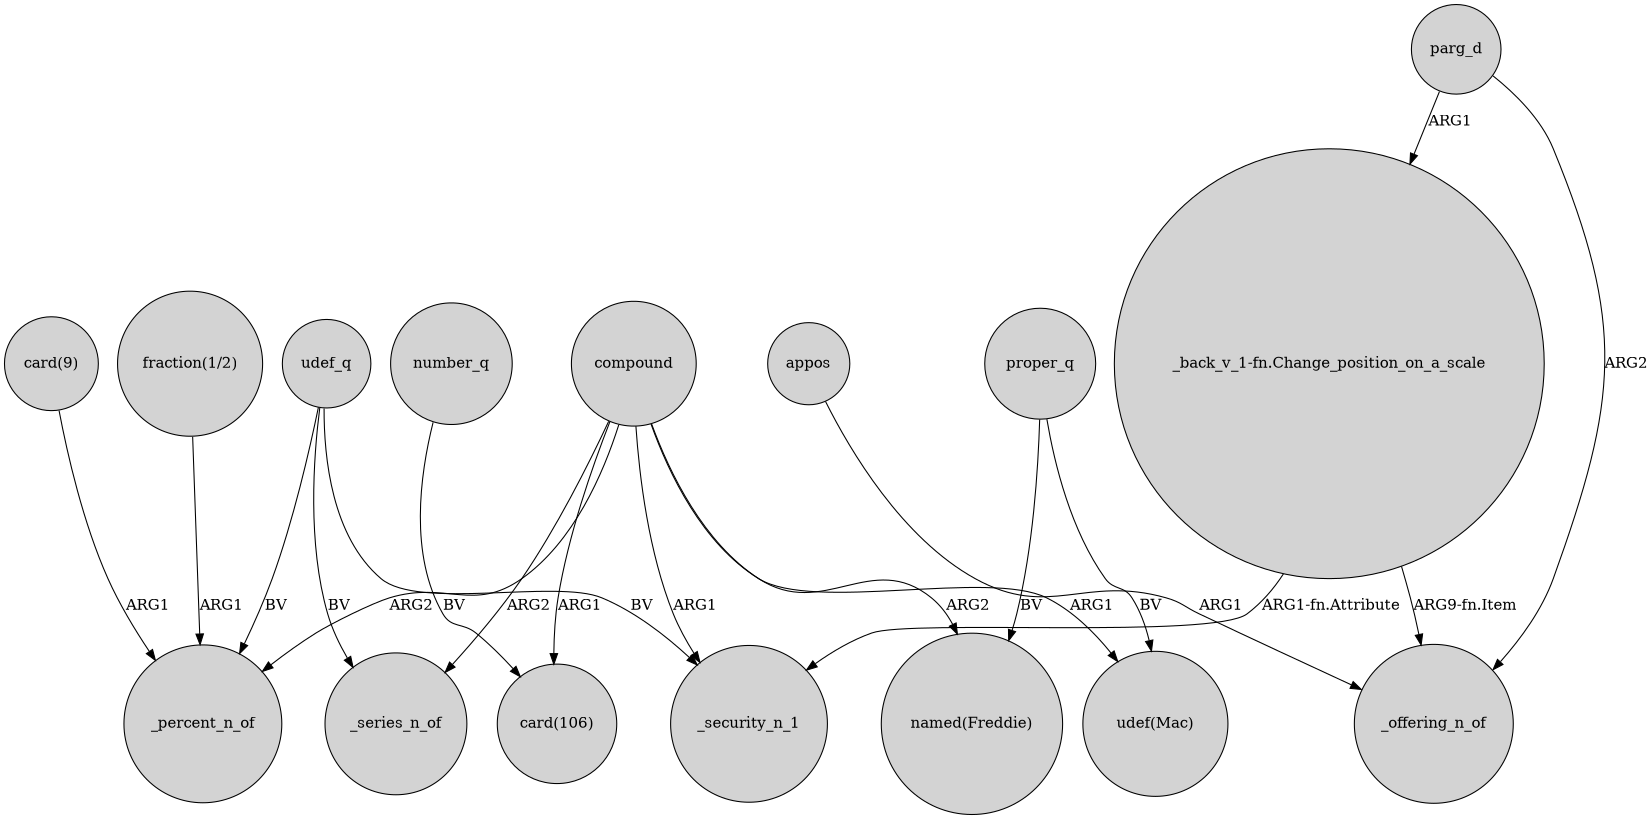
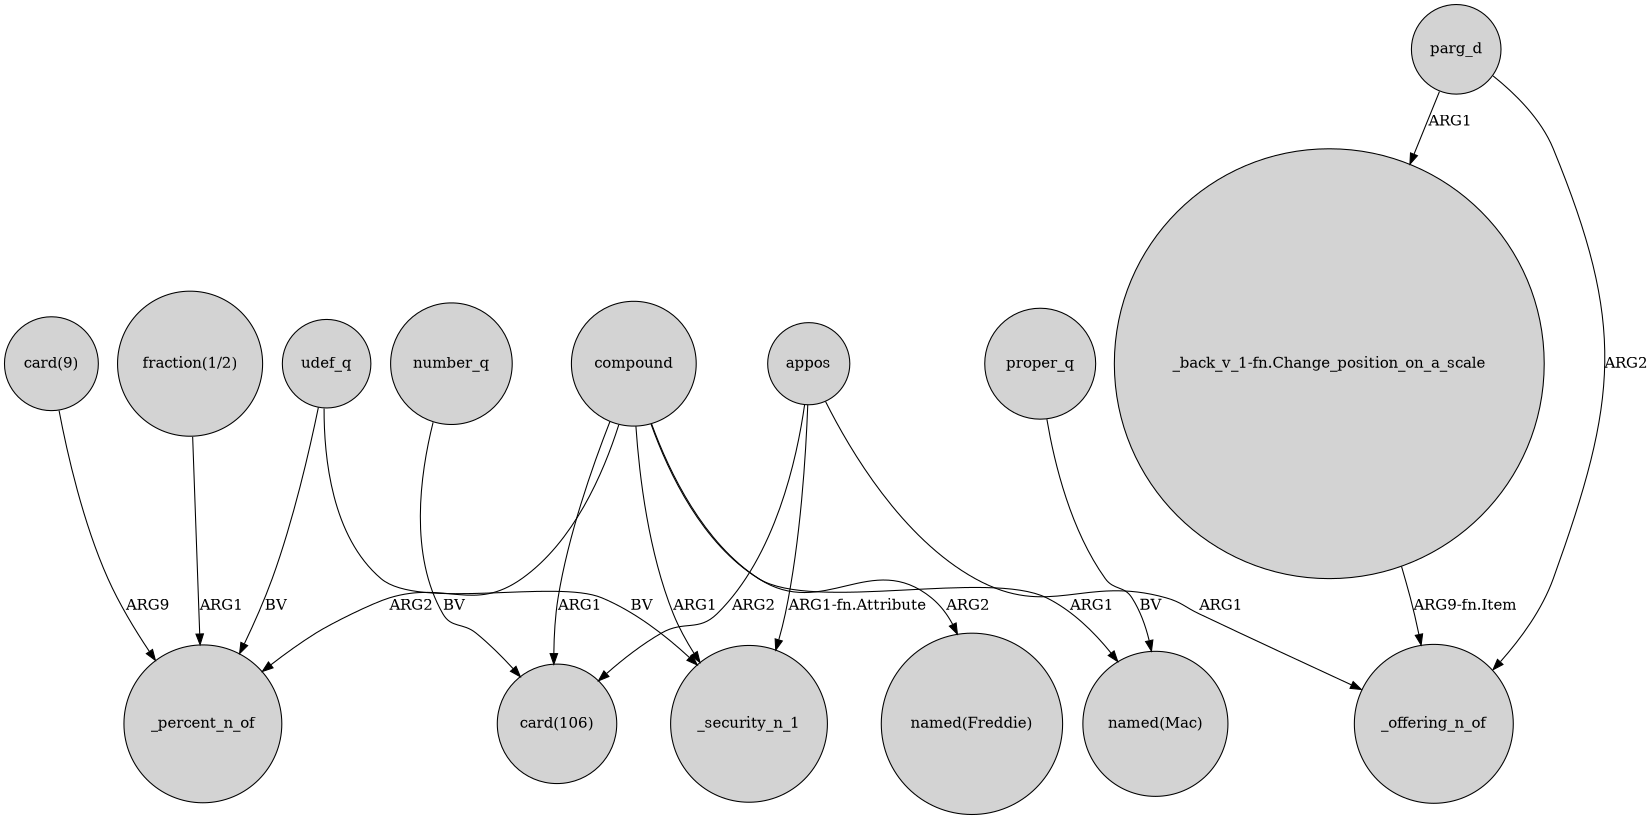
edge "proper_q" -> "named(Freddie)": removed, label "BV"
edge "appos" -> "card(106)": added, label "ARG2"
edge "card(9)" -> "_percent_n_of": label "ARG1" -> "ARG9"
edge "_back_v_1-fn.Change_position_on_a_scale" -> "_security_n_1": now "appos" -> "_security_n_1"
node "_series_n_of": removed
node "udef(Mac)": label "udef(Mac)" -> "named(Mac)"
